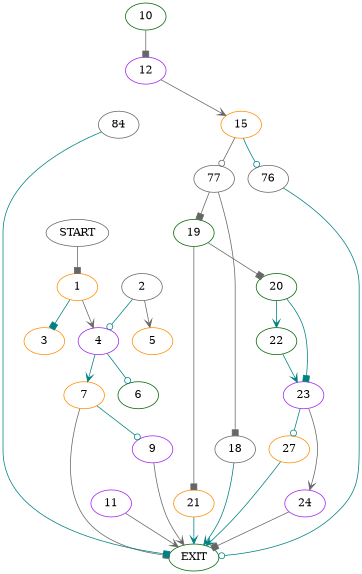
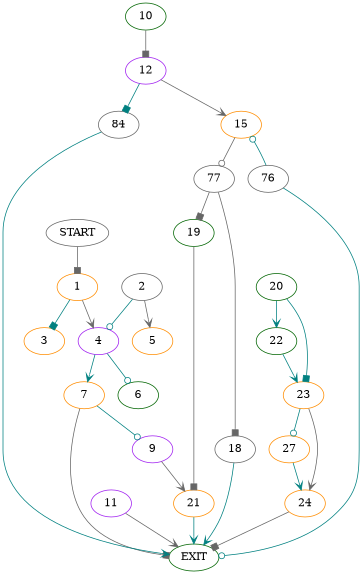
edge "12" -> "84": added
edge "15" -> "76": reversed
edge "19" -> "20": removed
edge "84" -> "EXIT": arrowhead box -> vee
node "23": color purple -> darkorange
edge "9" -> "EXIT": now "9" -> "21"
edge "27" -> "EXIT": now "27" -> "24"
node "24": color purple -> darkorange
